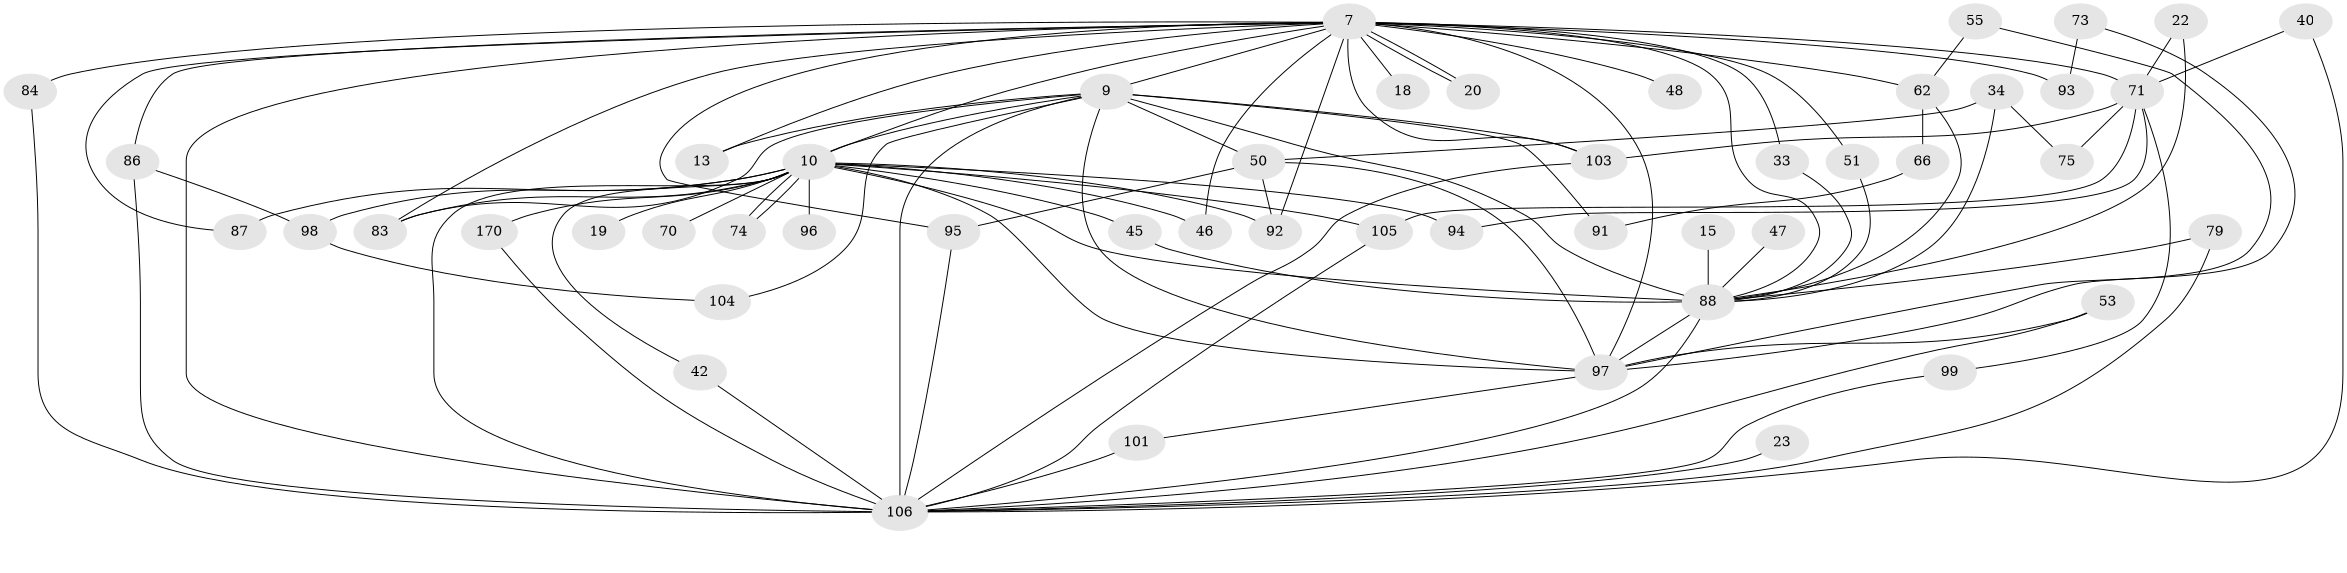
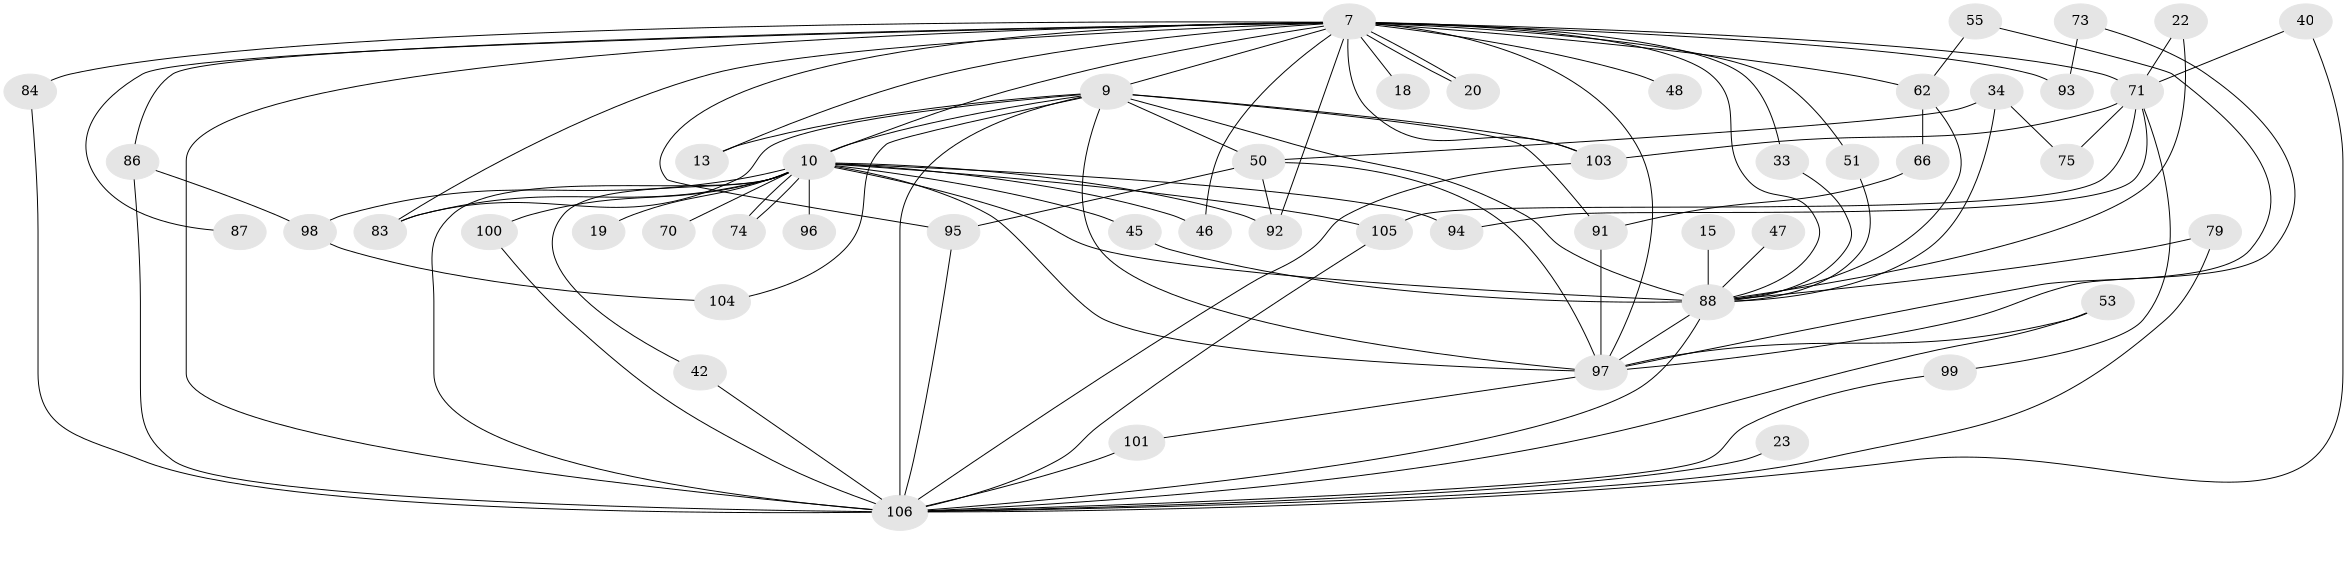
edge "10" -- "87": removed
node "170": label "170" -> "100"
edge "91" -- "97": added
